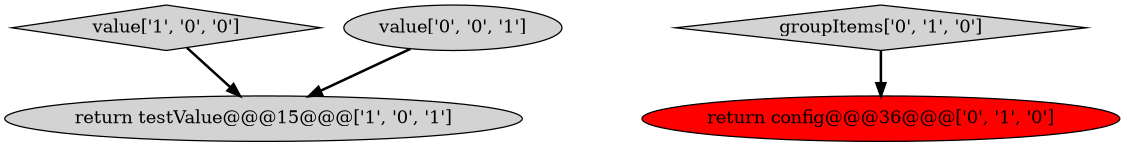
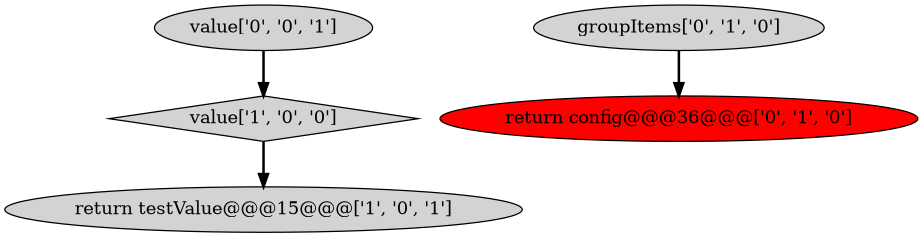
node "groupItems['0', '1', '0']": shape diamond -> ellipse
edge "value['0', '0', '1']" -> "return testValue@@@15@@@['1', '0', '1']": now "value['0', '0', '1']" -> "value['1', '0', '0']"
